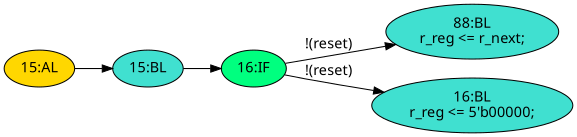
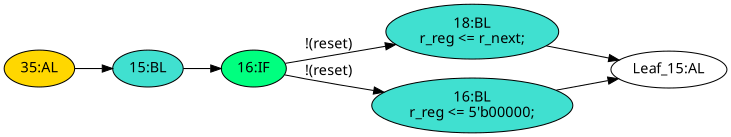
node "88:BL r_reg <= r_next;": label "88:BL r_reg <= r_next;" -> "18:BL r_reg <= r_next;"
node "15:AL": label "15:AL" -> "35:AL"
node "Leaf_15:AL": added
